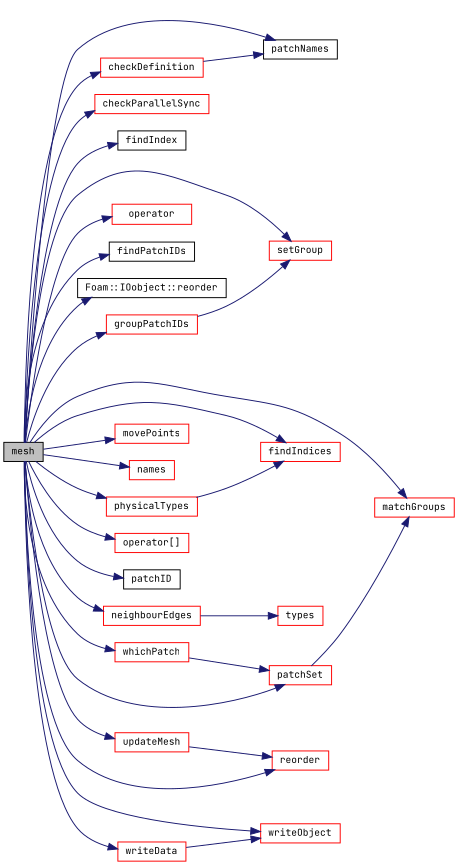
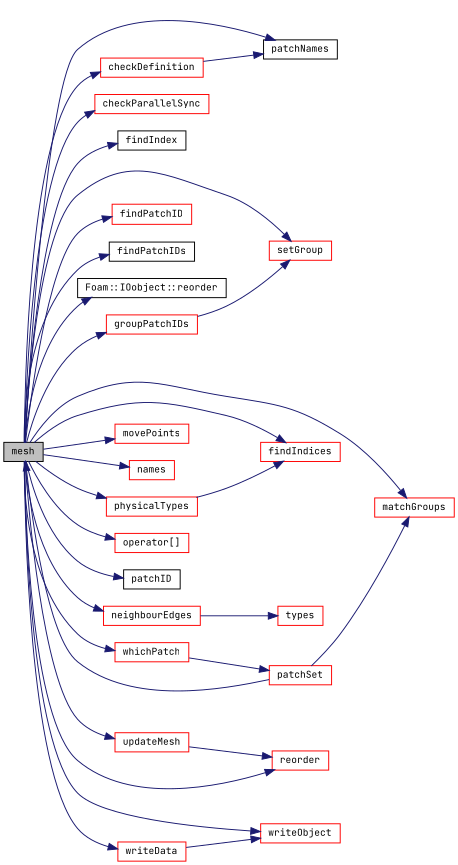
node "operator": label "operator" -> "findPatchID"
edge "mesh" -> "patchSet": reversed
